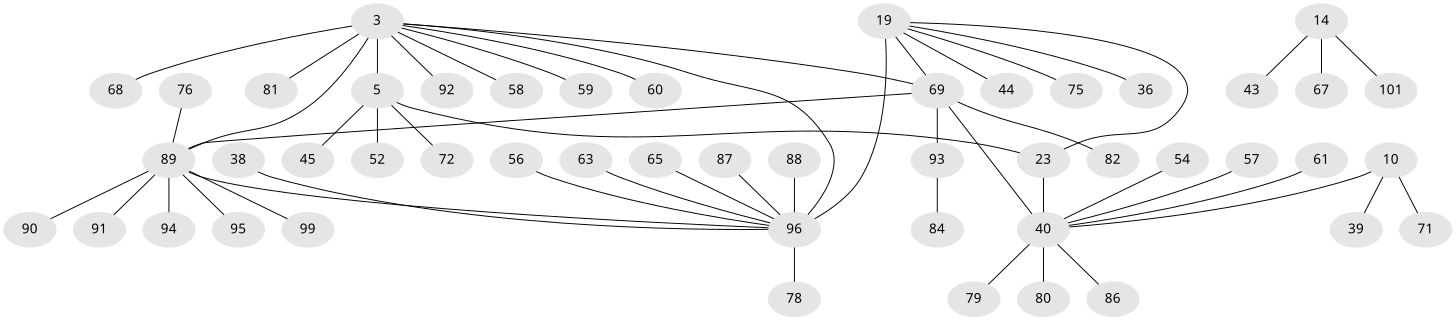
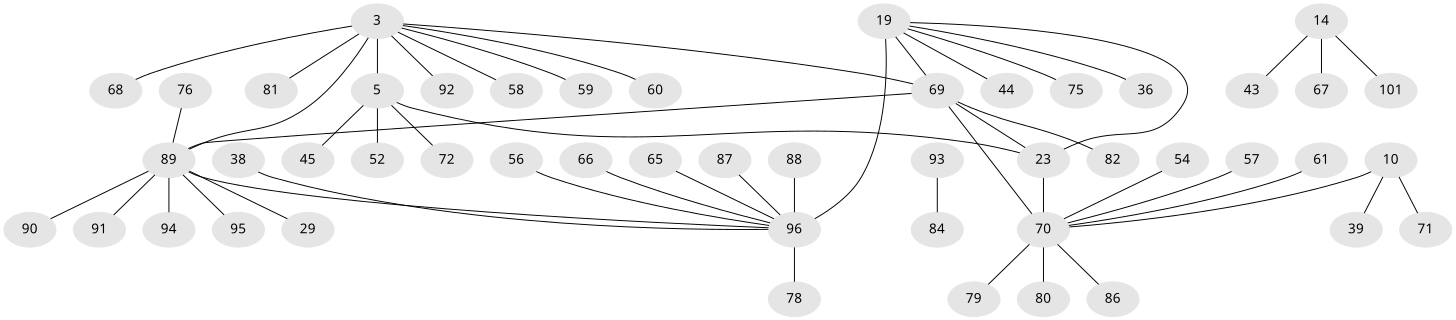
edge "3" -- "96": removed
edge "69" -- "93": now "69" -- "23"
node "63": label "63" -> "66"
node "99": label "99" -> "29"
node "40": label "40" -> "70"
